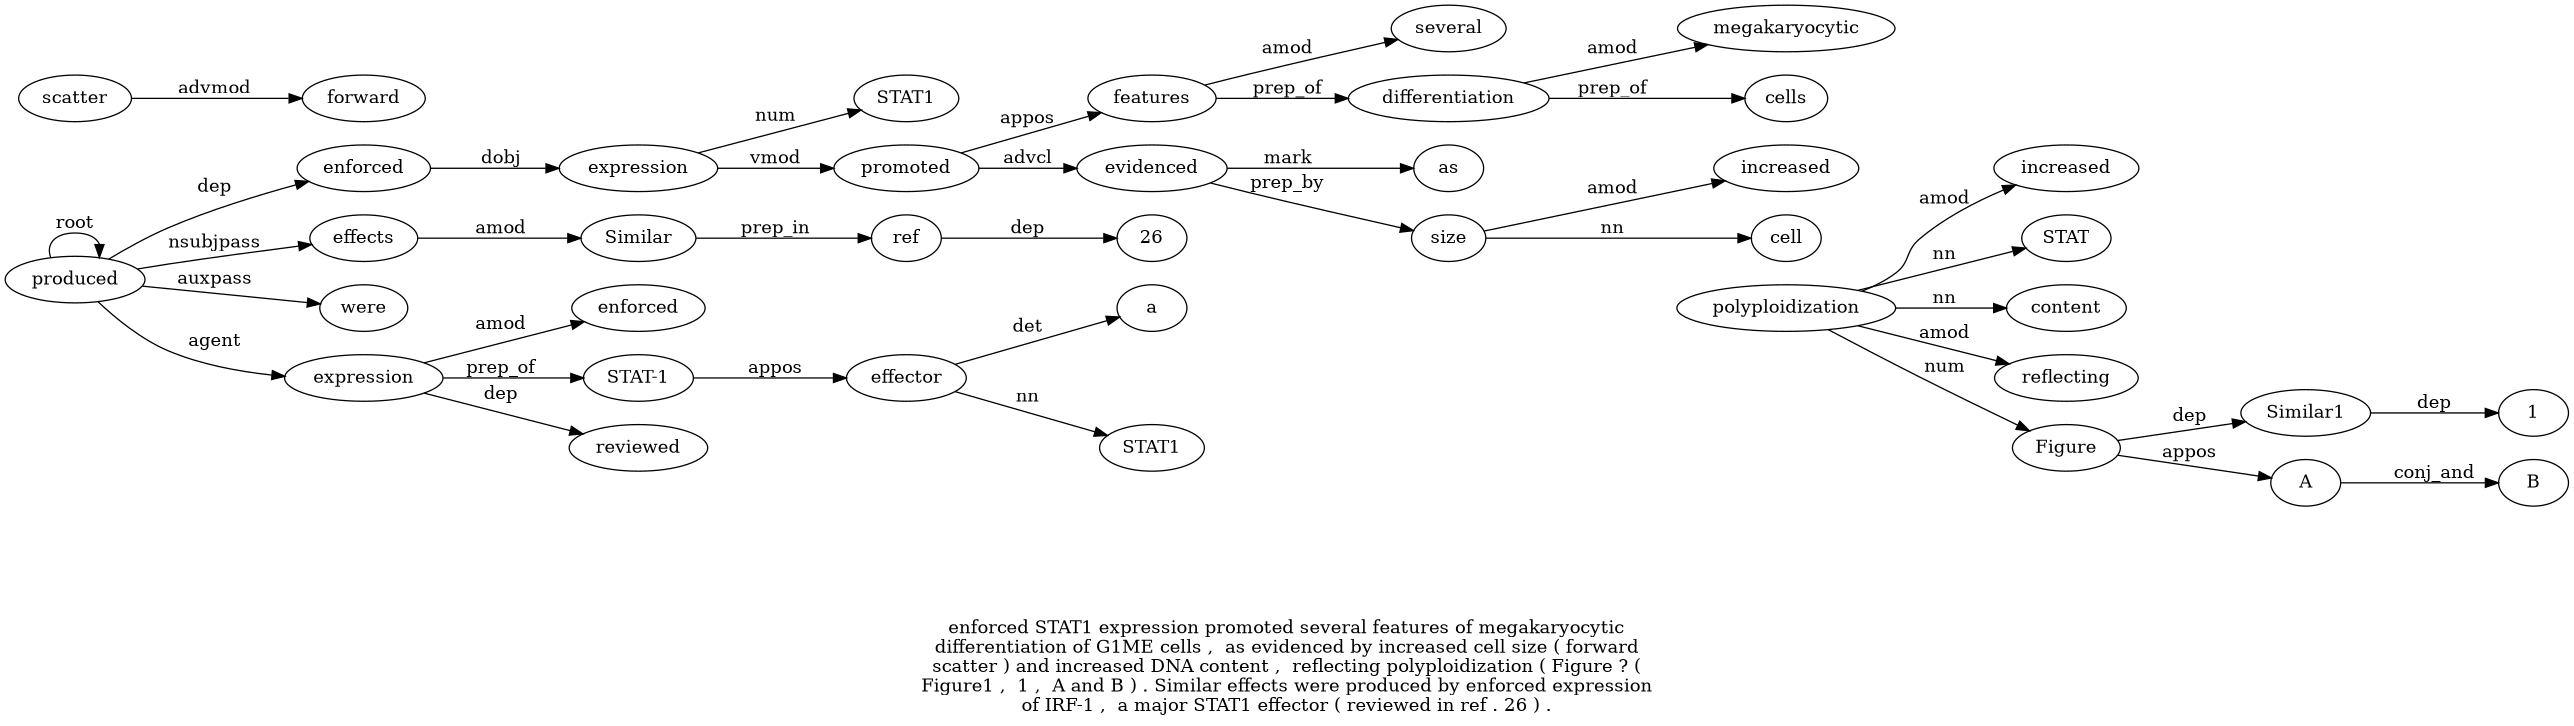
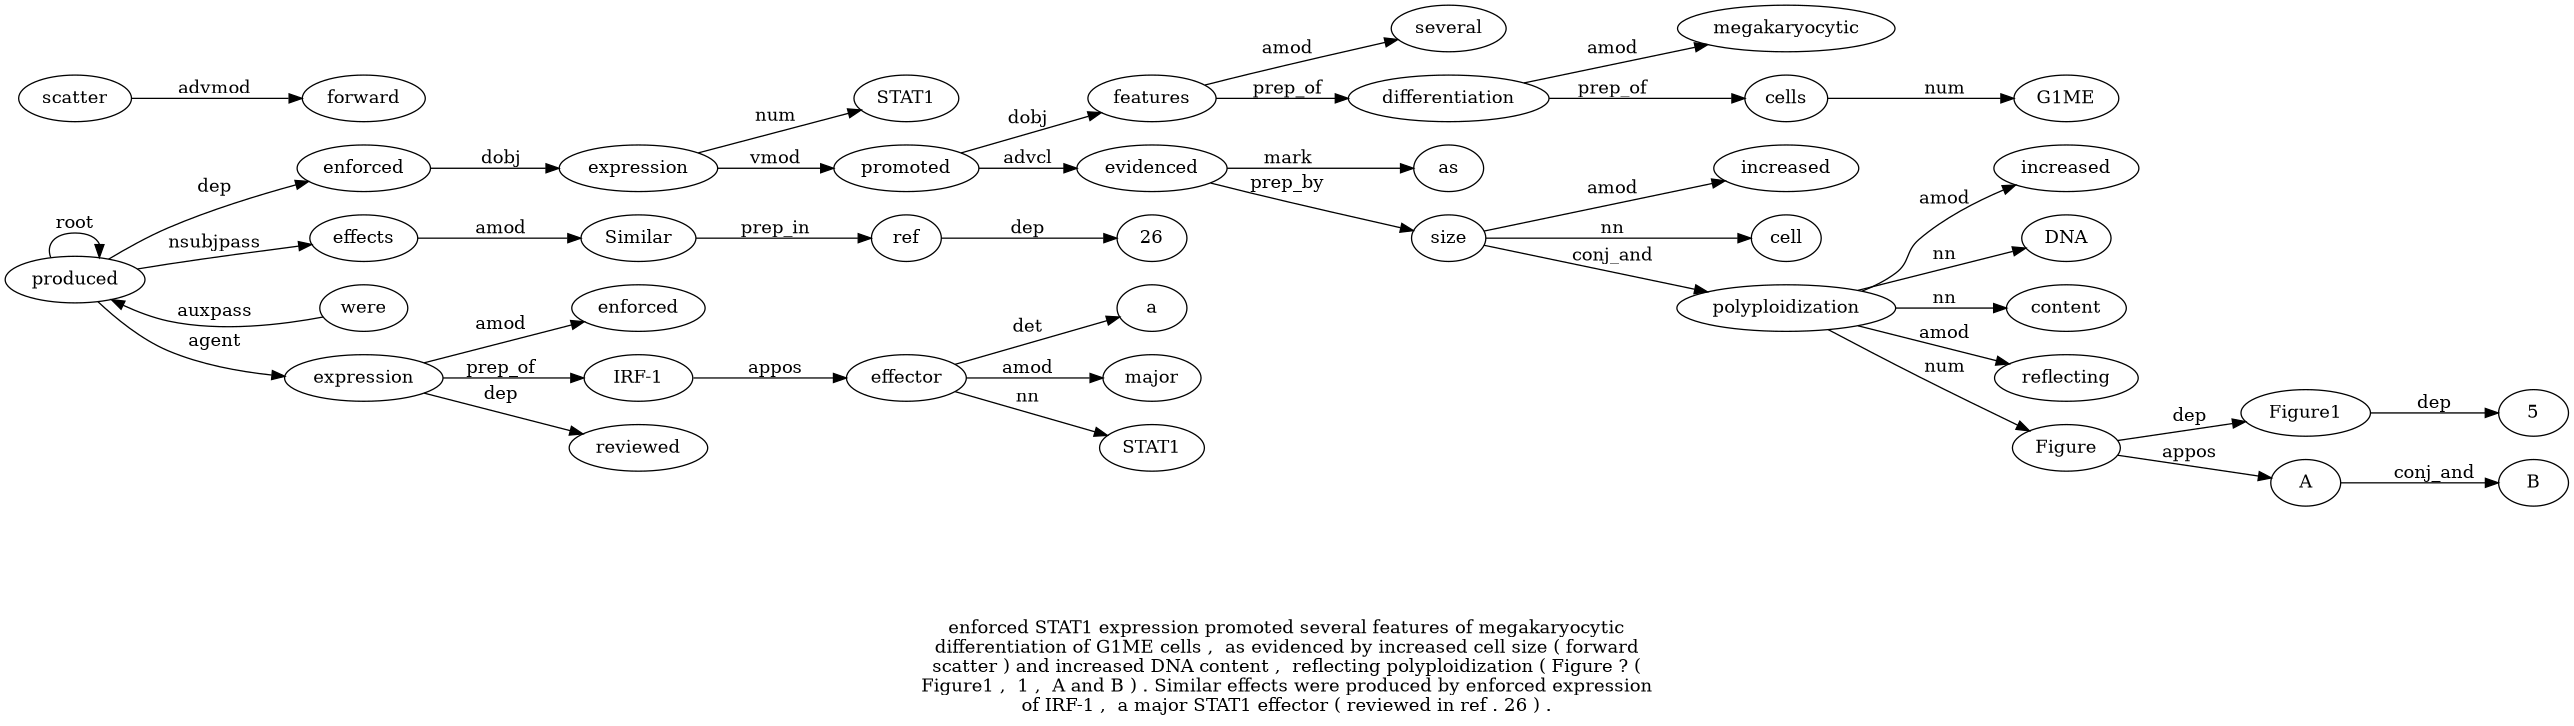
node "G1ME": added
edge "promoted" -> "features": label "appos" -> "dobj"
node "STAT": label "STAT" -> "DNA"
edge "size" -> "polyploidization": added, label "conj_and"
edge "produced" -> "were": reversed
node "STAT-1": label "STAT-1" -> "IRF-1"
node "major": added
node "Similar1": label "Similar1" -> "Figure1"
node "1": label "1" -> "5"
